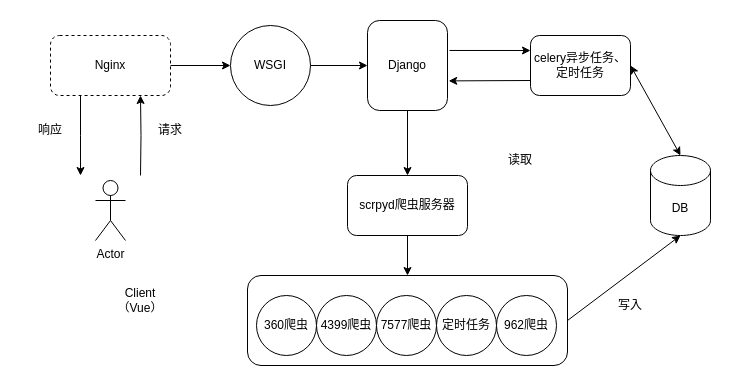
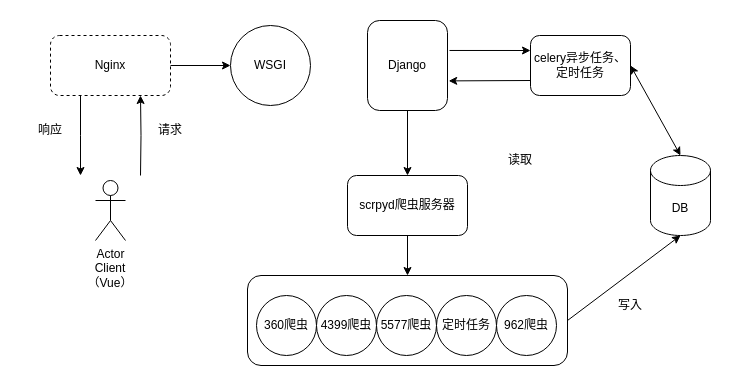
edge "WSGI" -> "Django": removed
node "Client （Vue）": moved (141, 301) -> (111, 276)
node "7577爬虫": label "7577爬虫" -> "5577爬虫"
